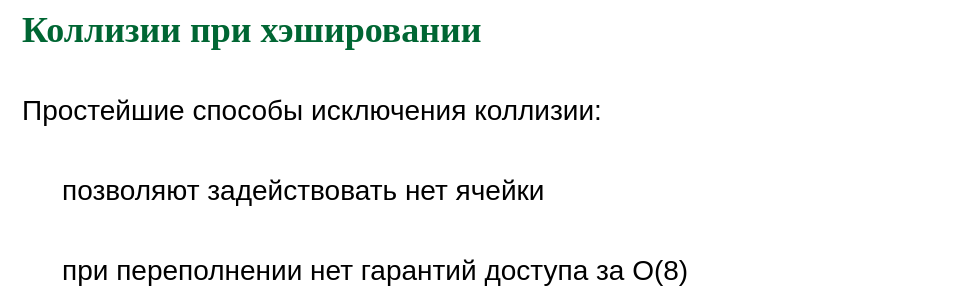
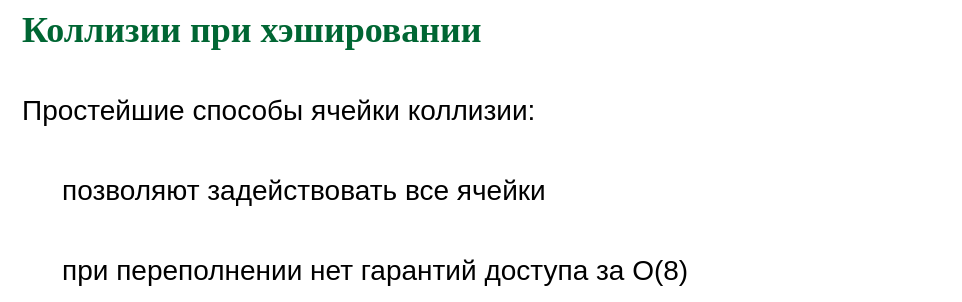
node "Простейшие способы исключения коллизии:": label "Простейшие способы исключения коллизии:" -> "Простейшие способы ячейки коллизии:"
node "позволяют задействовать нет ячейки": label "позволяют задействовать нет ячейки" -> "позволяют задействовать все ячейки"
